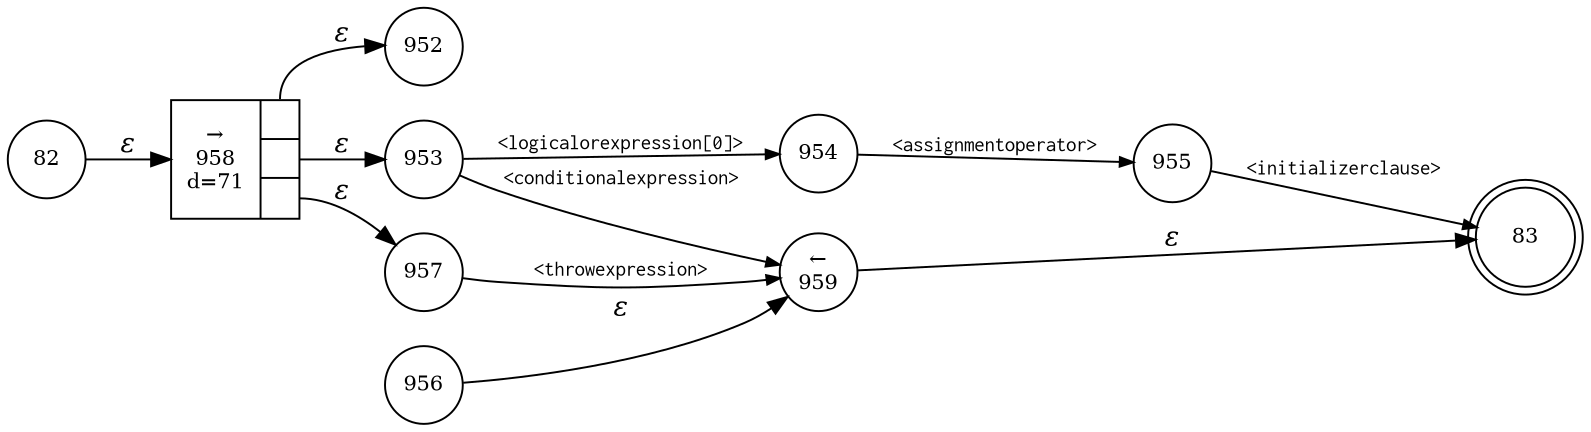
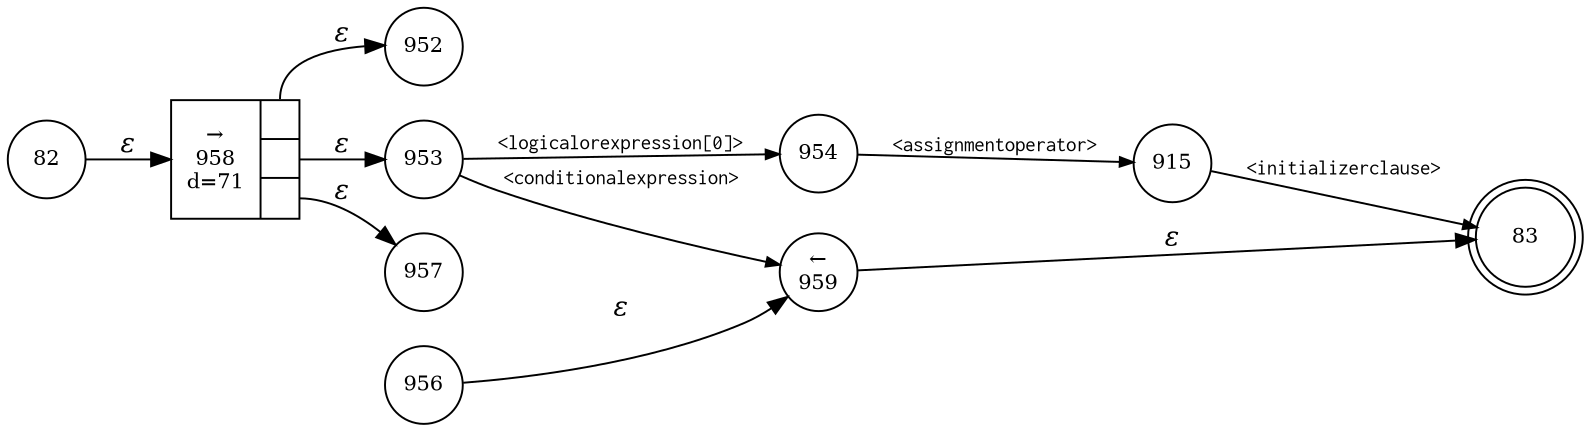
node "955": label "955" -> "915"
edge "957" -> "← 959": removed, label "<throwexpression>"
